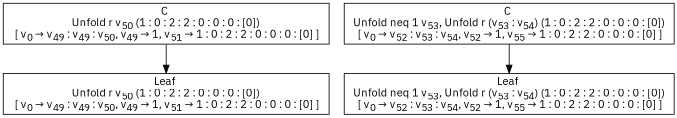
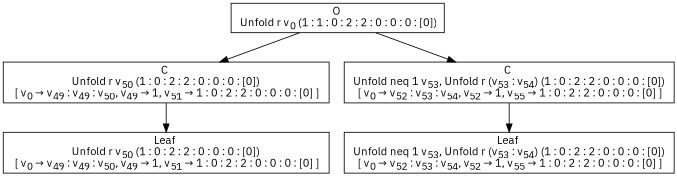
node "O": added
